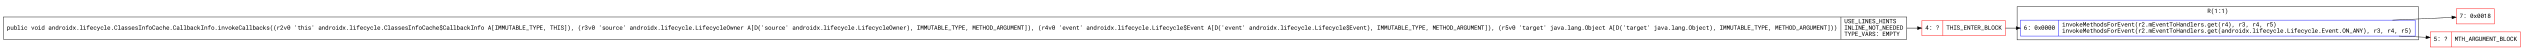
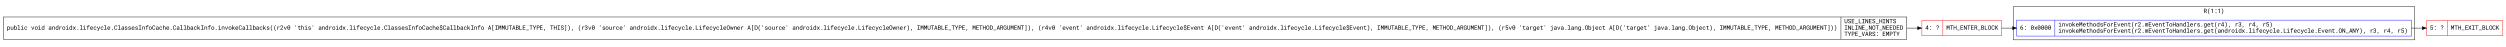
node "7: 0x0018": removed
node "4: ?": text "THIS_ENTER_BLOCK" -> "MTH_ENTER_BLOCK"
node "5: ?": text "MTH_ARGUMENT_BLOCK" -> "MTH_EXIT_BLOCK"
